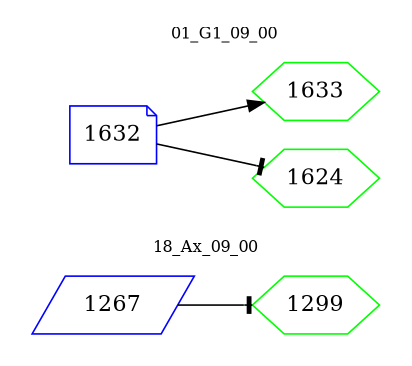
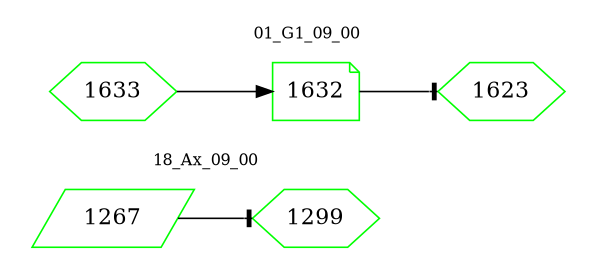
edge "1632" -> "1633": reversed
node "1632": color blue -> green
node "1624": label "1624" -> "1623"
node "1267": color blue -> green
